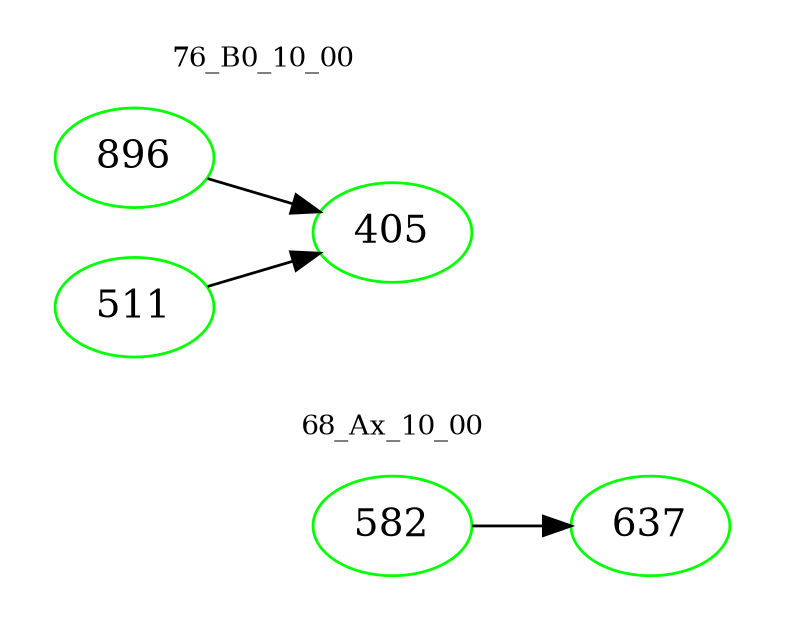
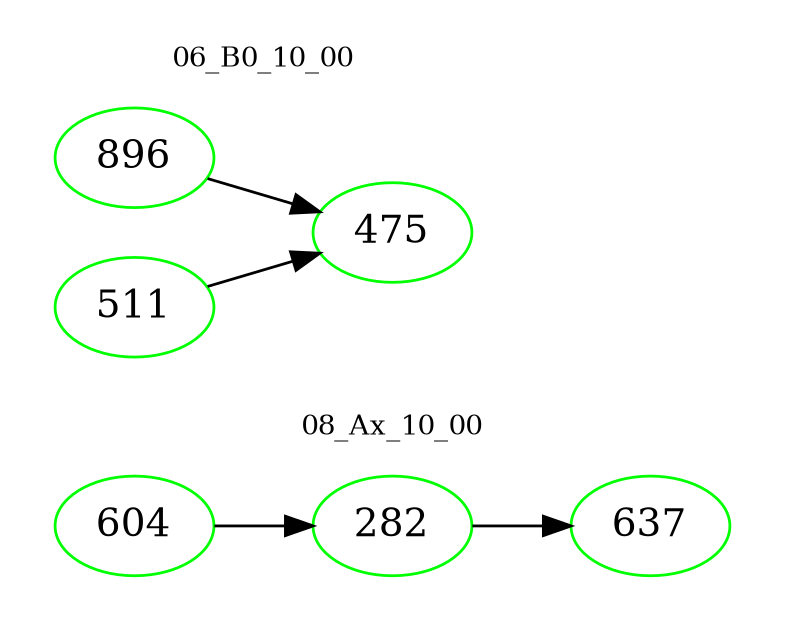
cluster "76_B0_10_00": label "76_B0_10_00" -> "06_B0_10_00"
node "405": label "405" -> "475"
cluster "68_Ax_10_00": label "68_Ax_10_00" -> "08_Ax_10_00"
node "604": added
node "582": label "582" -> "282"
